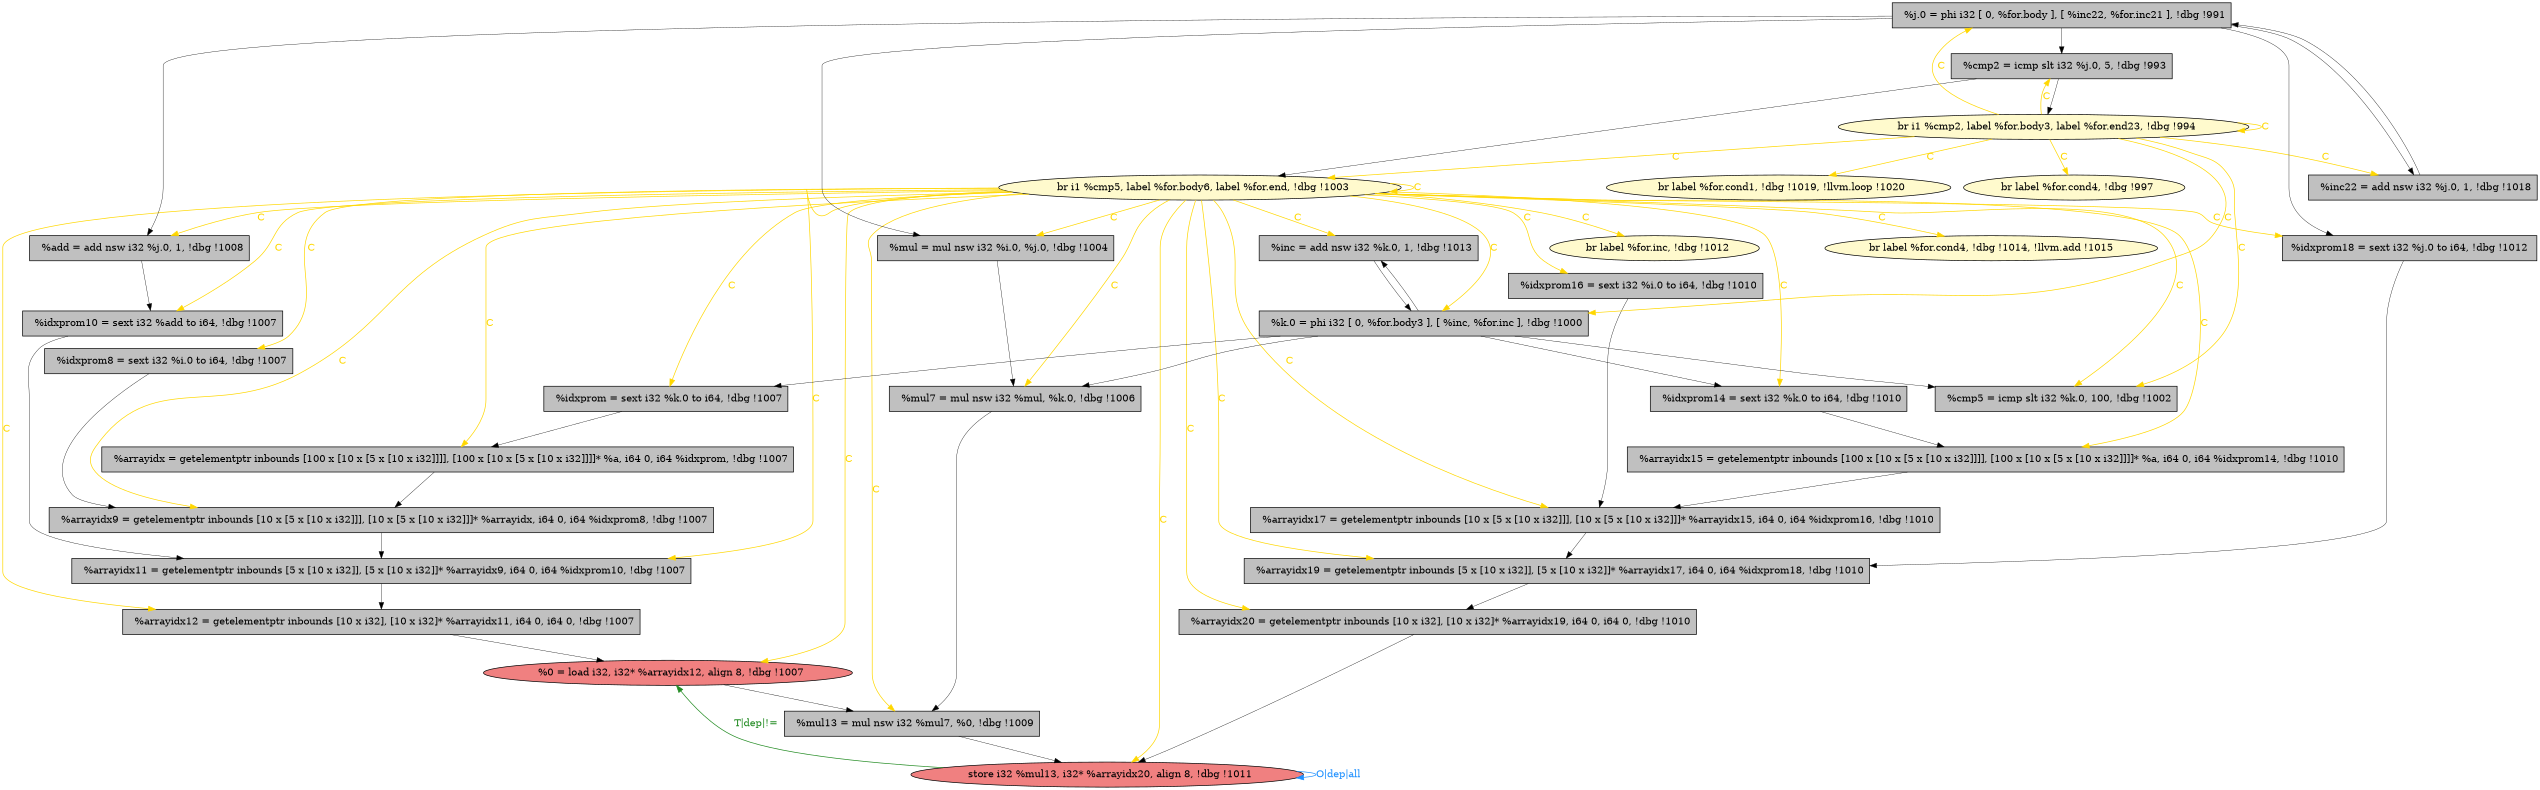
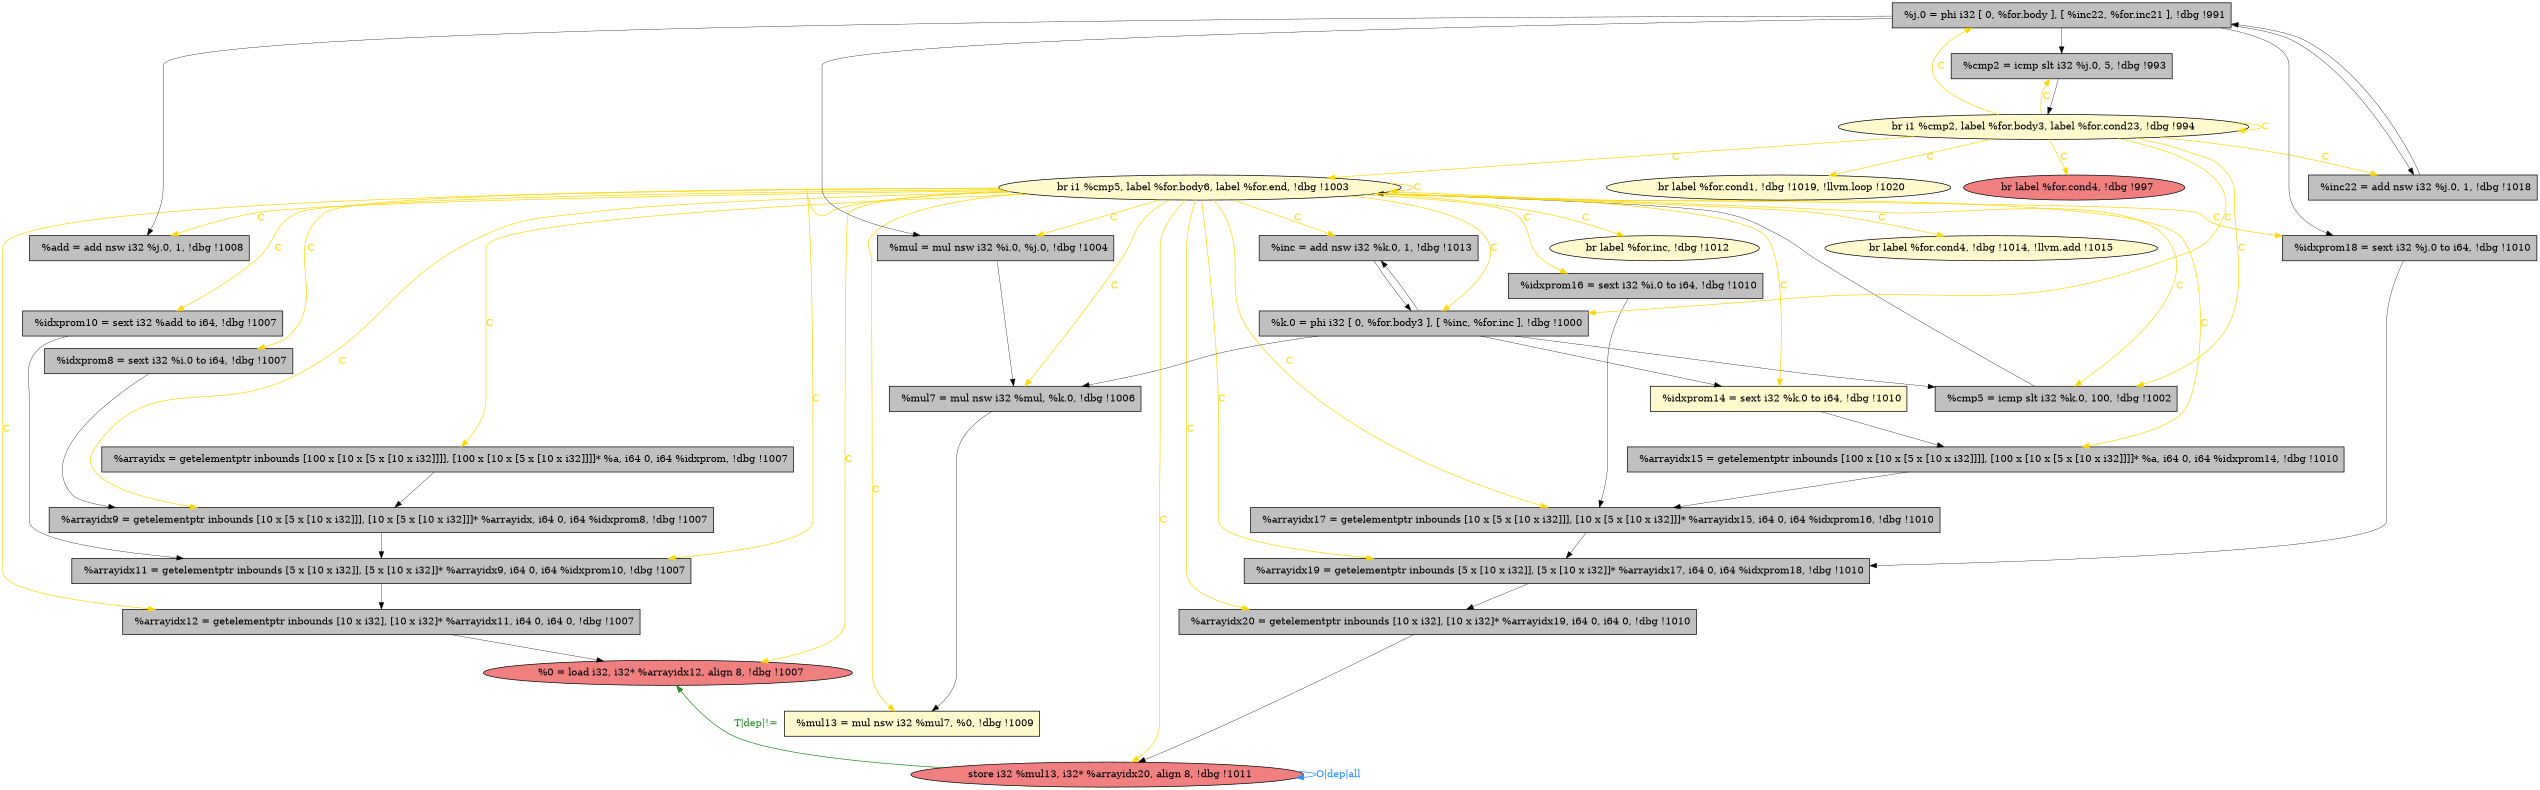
edge "%cmp2 = icmp slt i32 %j.0, 5, !dbg !993" -> "br i1 %cmp5, label %for.body6, label %for.end, !dbg !1003": now "%cmp5 = icmp slt i32 %k.0, 100, !dbg !1002" -> "br i1 %cmp5, label %for.body6, label %for.end, !dbg !1003"
node "br i1 %cmp2, label %for.body3, label %for.end23, !dbg !994": label "br i1 %cmp2, label %for.body3, label %for.end23, !dbg !994" -> "br i1 %cmp2, label %for.body3, label %for.cond23, !dbg !994"
node "br label %for.cond4, !dbg !997": fillcolor lemonchiffon -> lightcoral
node "%idxprom18 = sext i32 %j.0 to i64, !dbg !1012": label "%idxprom18 = sext i32 %j.0 to i64, !dbg !1012" -> "%idxprom18 = sext i32 %j.0 to i64, !dbg !1010"
edge "%add = add nsw i32 %j.0, 1, !dbg !1008" -> "%idxprom10 = sext i32 %add to i64, !dbg !1007": removed
node "%idxprom = sext i32 %k.0 to i64, !dbg !1007": removed
node "%idxprom14 = sext i32 %k.0 to i64, !dbg !1010": fillcolor grey -> lemonchiffon
edge "%0 = load i32, i32* %arrayidx12, align 8, !dbg !1007" -> "%mul13 = mul nsw i32 %mul7, %0, !dbg !1009": removed
node "%mul13 = mul nsw i32 %mul7, %0, !dbg !1009": fillcolor grey -> lemonchiffon
edge "%mul13 = mul nsw i32 %mul7, %0, !dbg !1009" -> "store i32 %mul13, i32* %arrayidx20, align 8, !dbg !1011": removed
